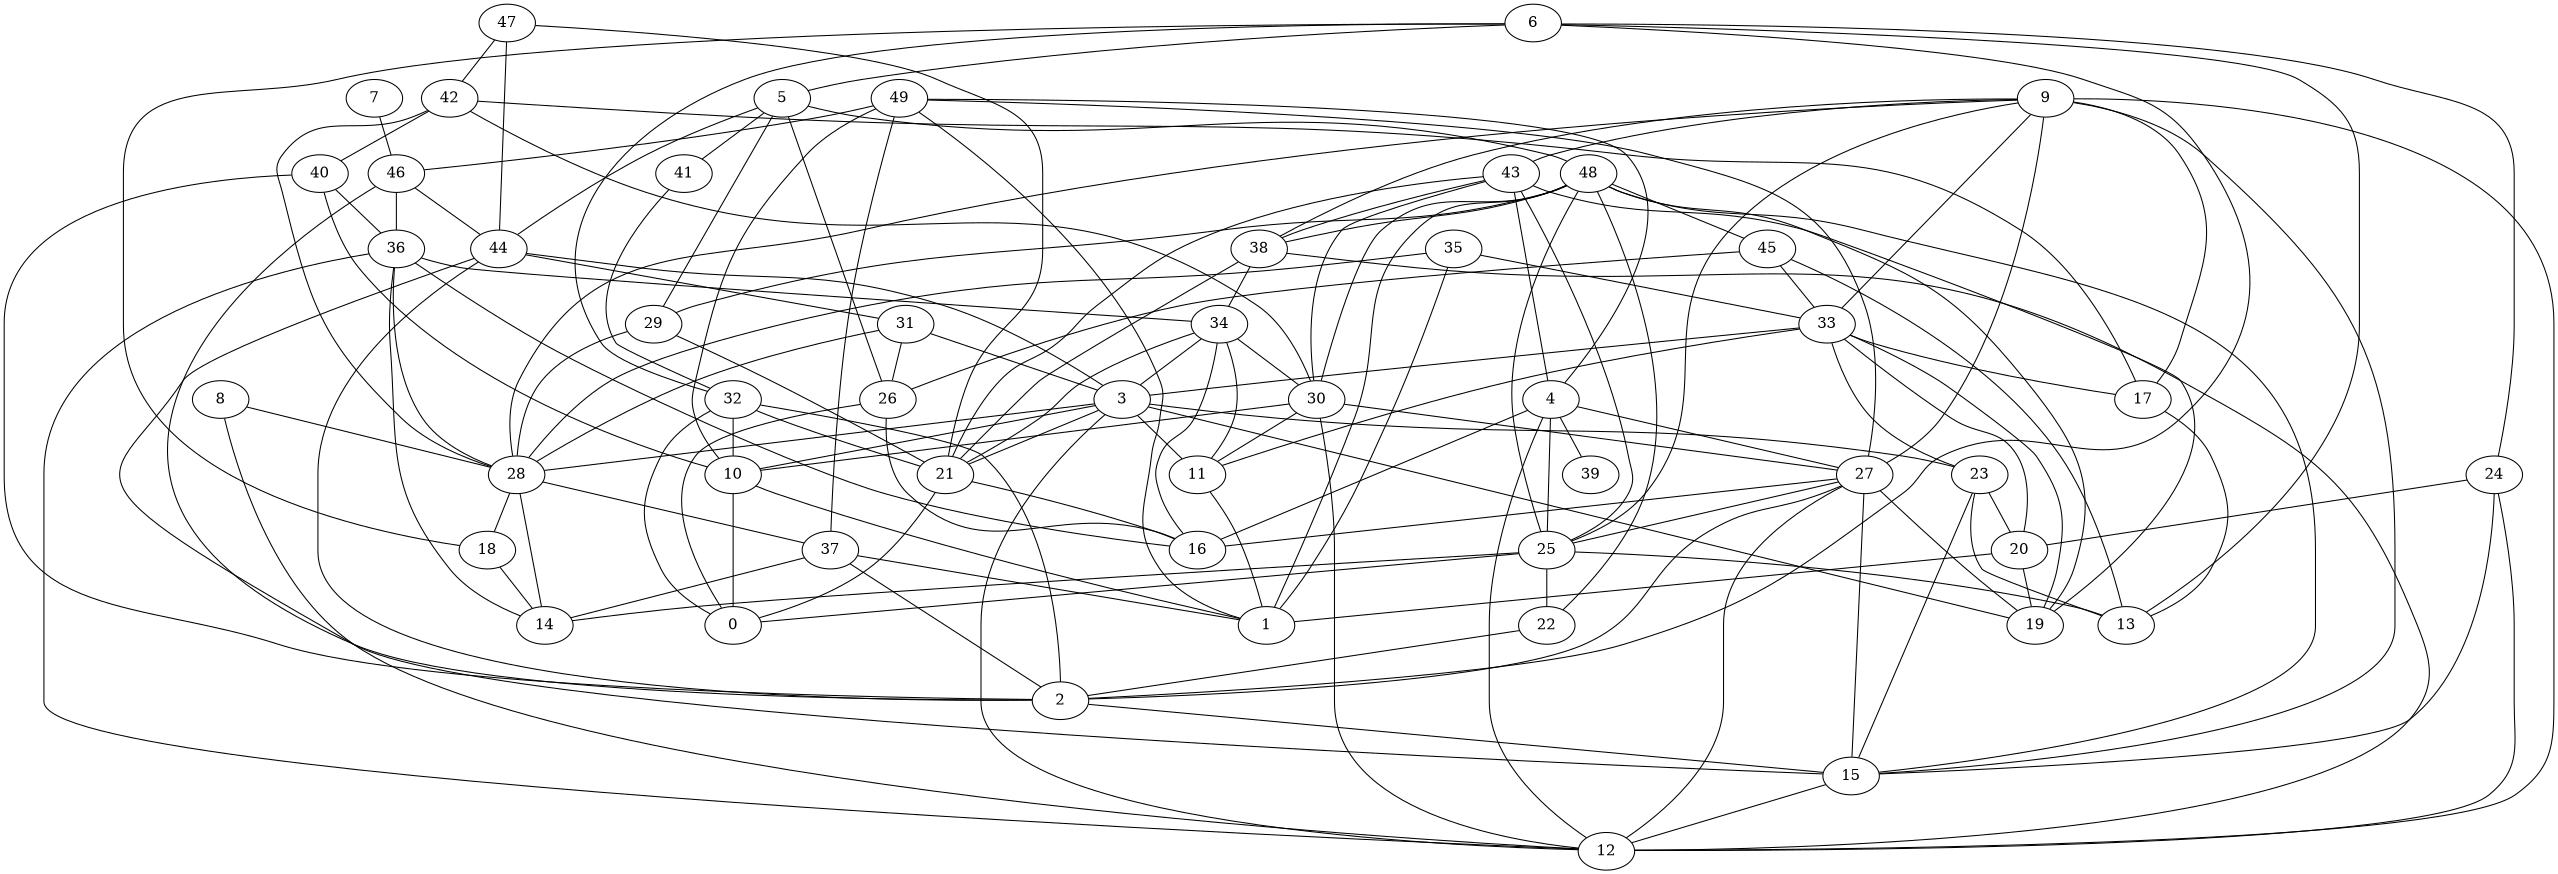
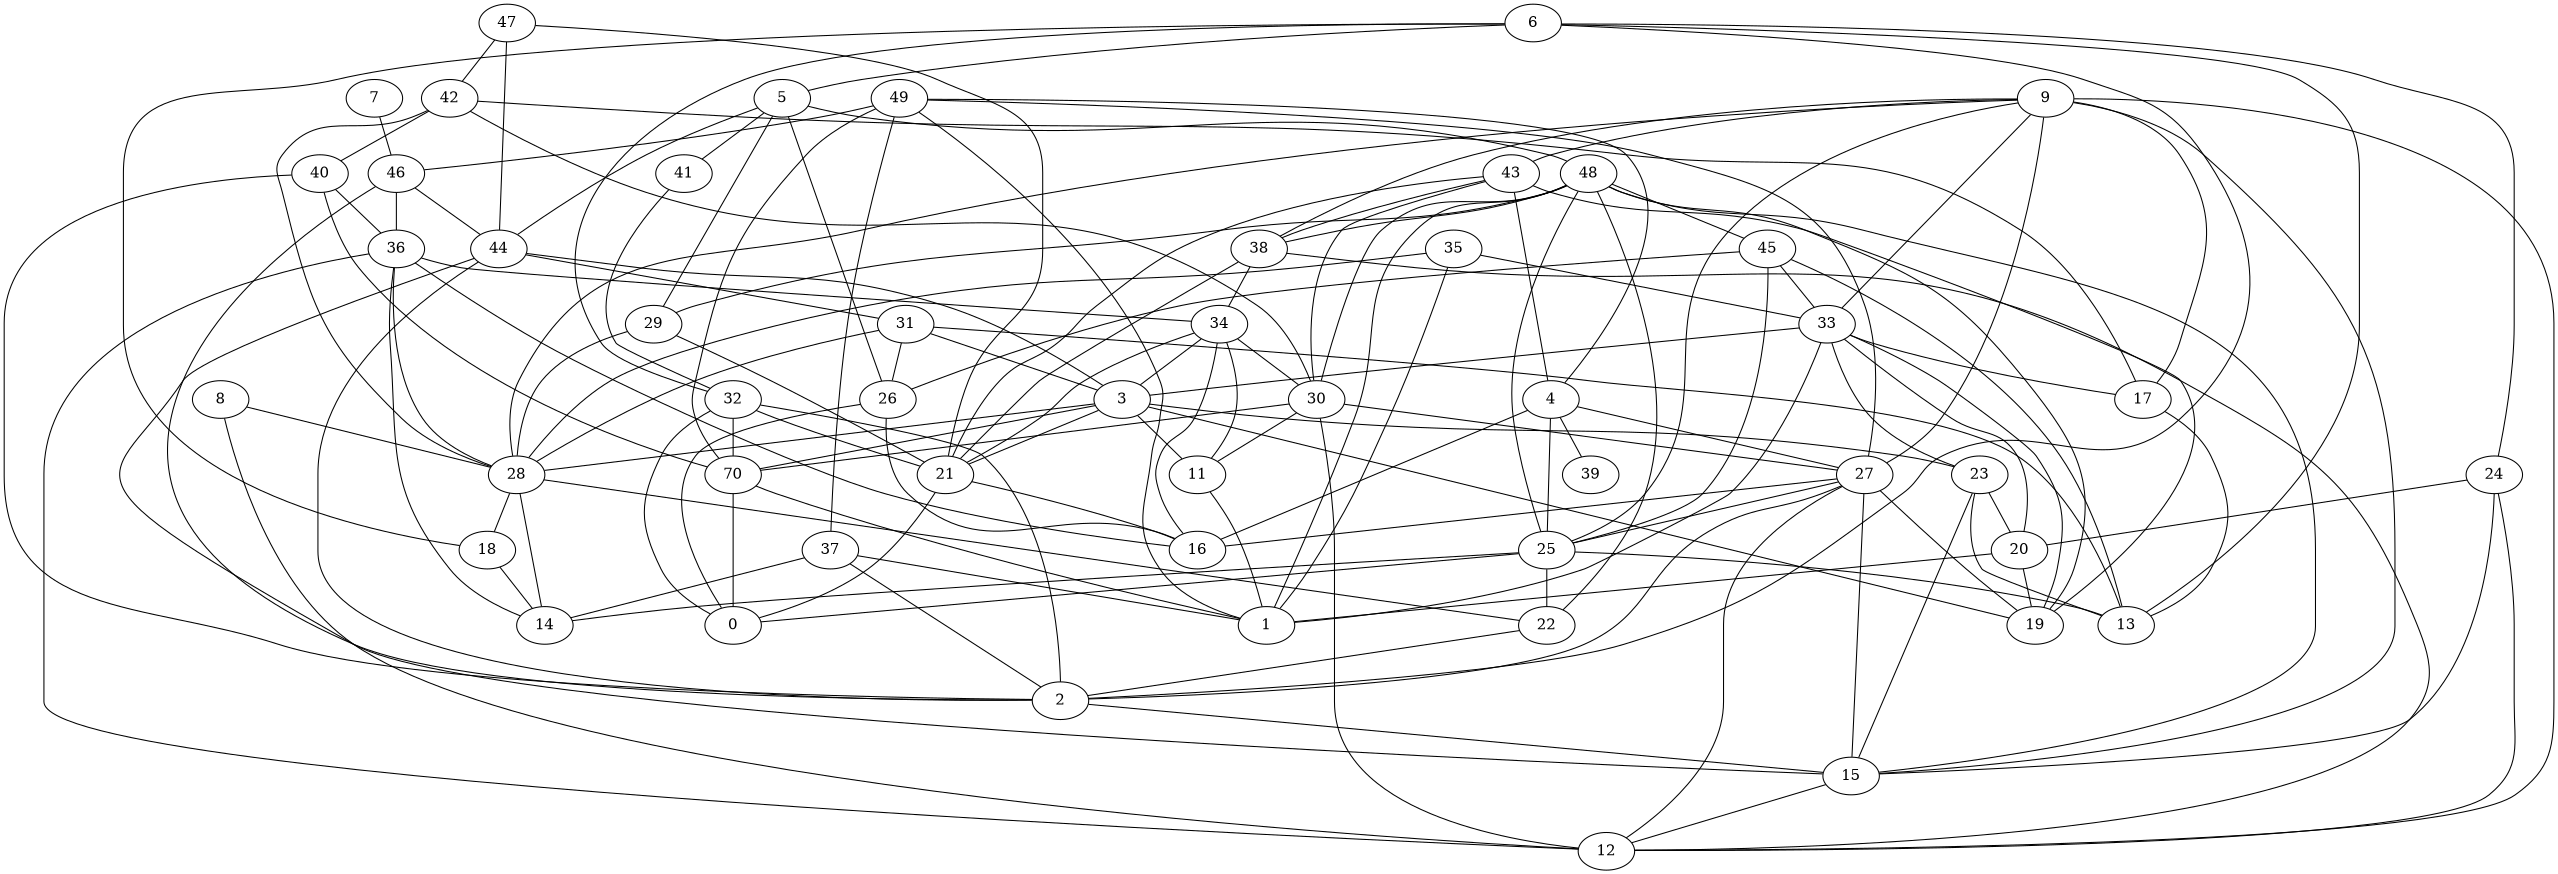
edge "43" -- "25": now "45" -- "25"
edge "31" -- "13": added
edge "33" -- "11": now "33" -- "1"
node "10": label "10" -> "70"
edge "28" -- "37": now "28" -- "22"
edge "4" -- "12": removed
edge "3" -- "12": removed
